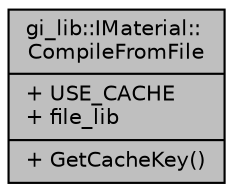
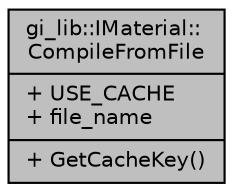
node "gi_lib::IMaterial::": text "+ file_lib" -> "+ file_name"
